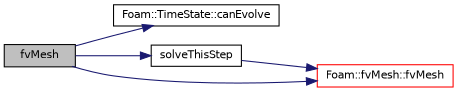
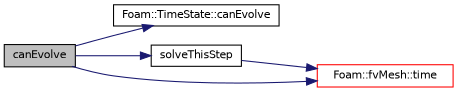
node "fvMesh": label "fvMesh" -> "canEvolve"
node "Foam::fvMesh::fvMesh": label "Foam::fvMesh::fvMesh" -> "Foam::fvMesh::time"
